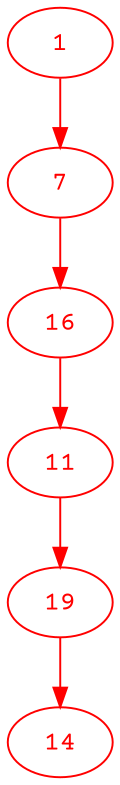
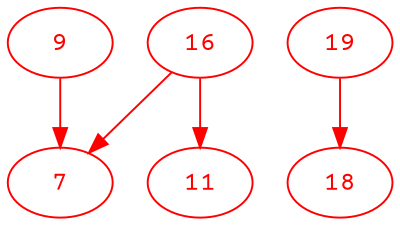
node "1": label "1" -> "9"
edge "7" -> "16": reversed
edge "11" -> "19": removed
node "14": label "14" -> "18"
